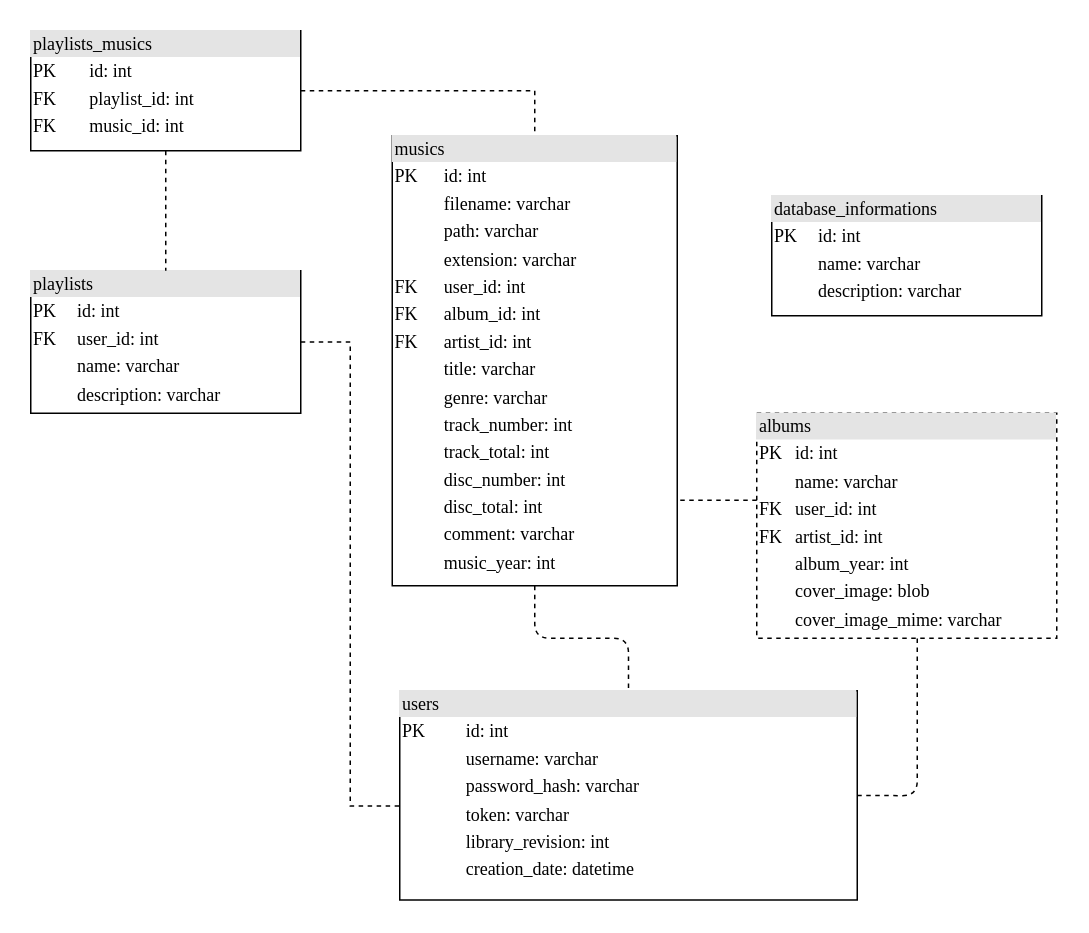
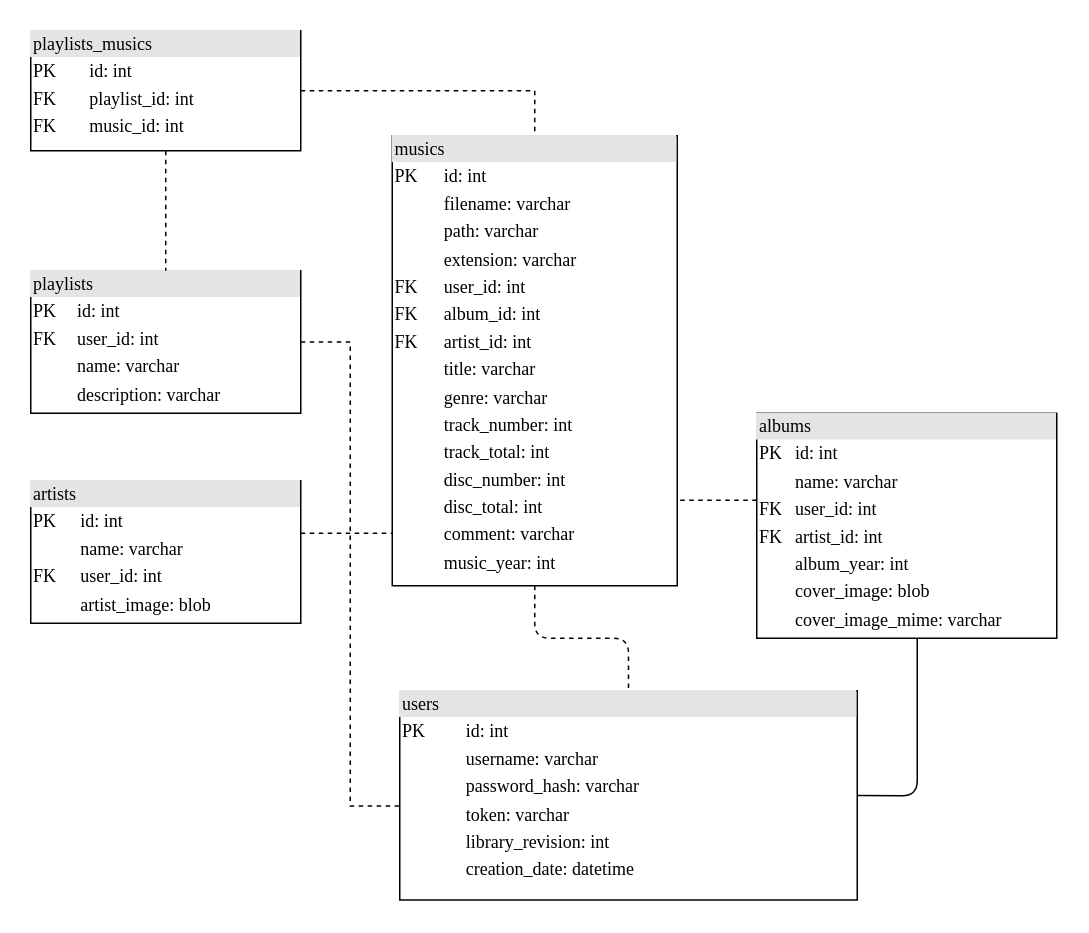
node "database_informations PK id: int name: varchar description: varchar": removed
node "albums PK id: int name: varchar FK user_id: int FK artist_id: int album_year: int cover_image: blob cover_image_mime: varchar": style dashed -> solid
edge "musics PK id: int filename: varchar path: varchar extension: varchar FK user_id: int FK album_id: int FK artist_id: int title: varchar genre: varchar track_number: int track_total: int disc_number: int disc_total: int comment: varchar music_year: int" -- "artists PK id: int name: varchar FK user_id: int artist_image: blob": added
node "artists PK id: int name: varchar FK user_id: int artist_image: blob": added
edge "albums PK id: int name: varchar FK user_id: int FK artist_id: int album_year: int cover_image: blob cover_image_mime: varchar" -- "users PK id: int username: varchar password_hash: varchar token: varchar library_revision: int creation_date: datetime": style dashed -> solid
